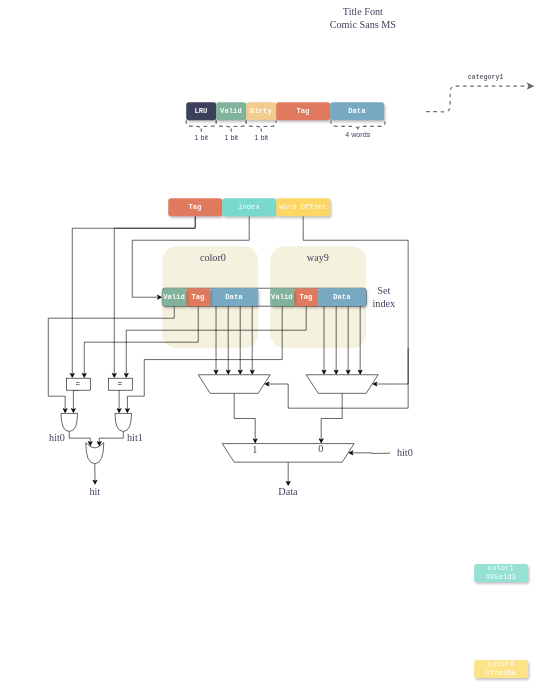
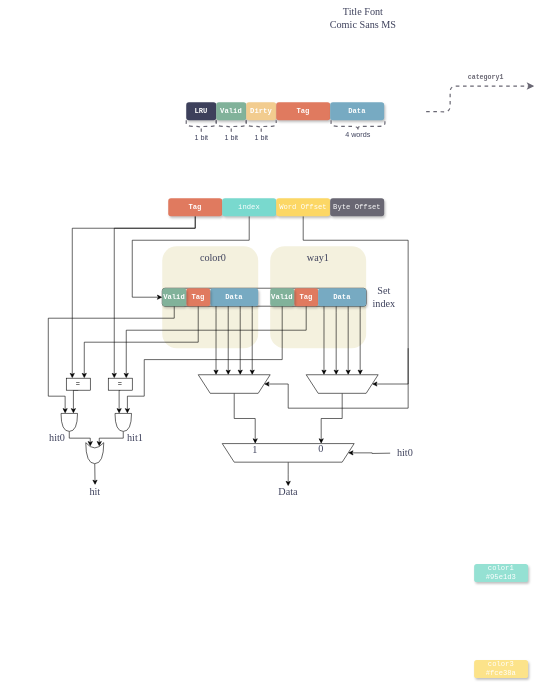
node "Byte Offset": added
node "way9": label "way9" -> "way1"
